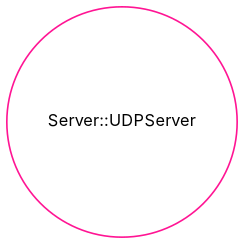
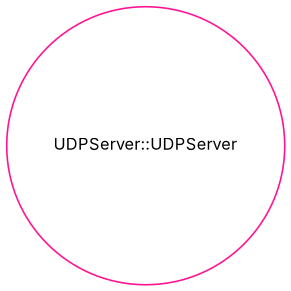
node "Server::UDPServer": label "Server::UDPServer" -> "UDPServer::UDPServer"
